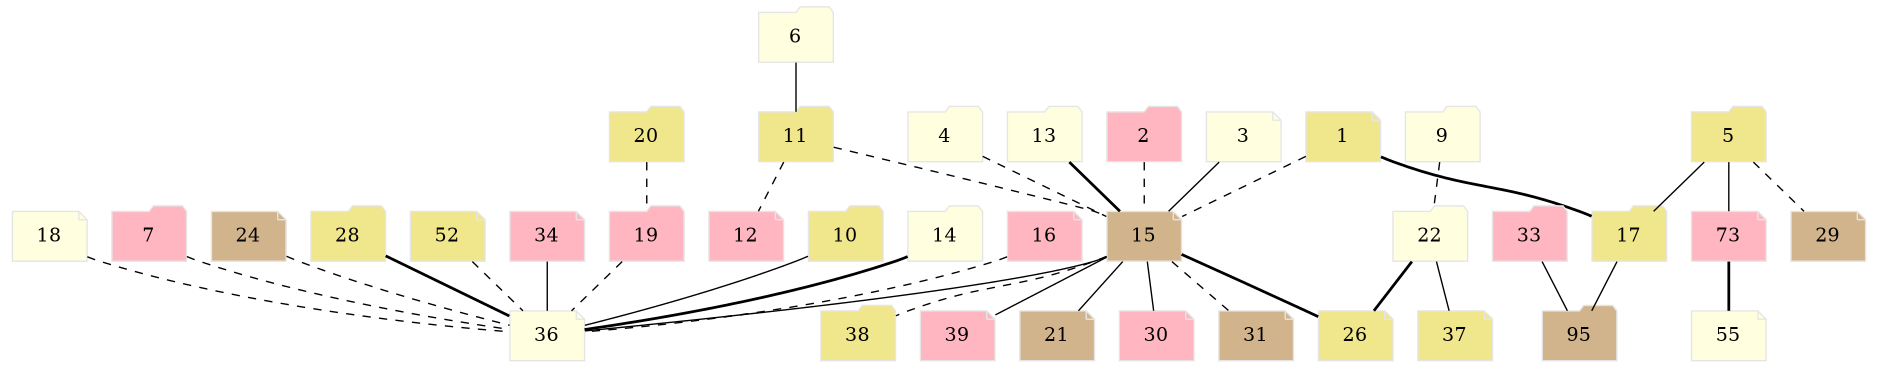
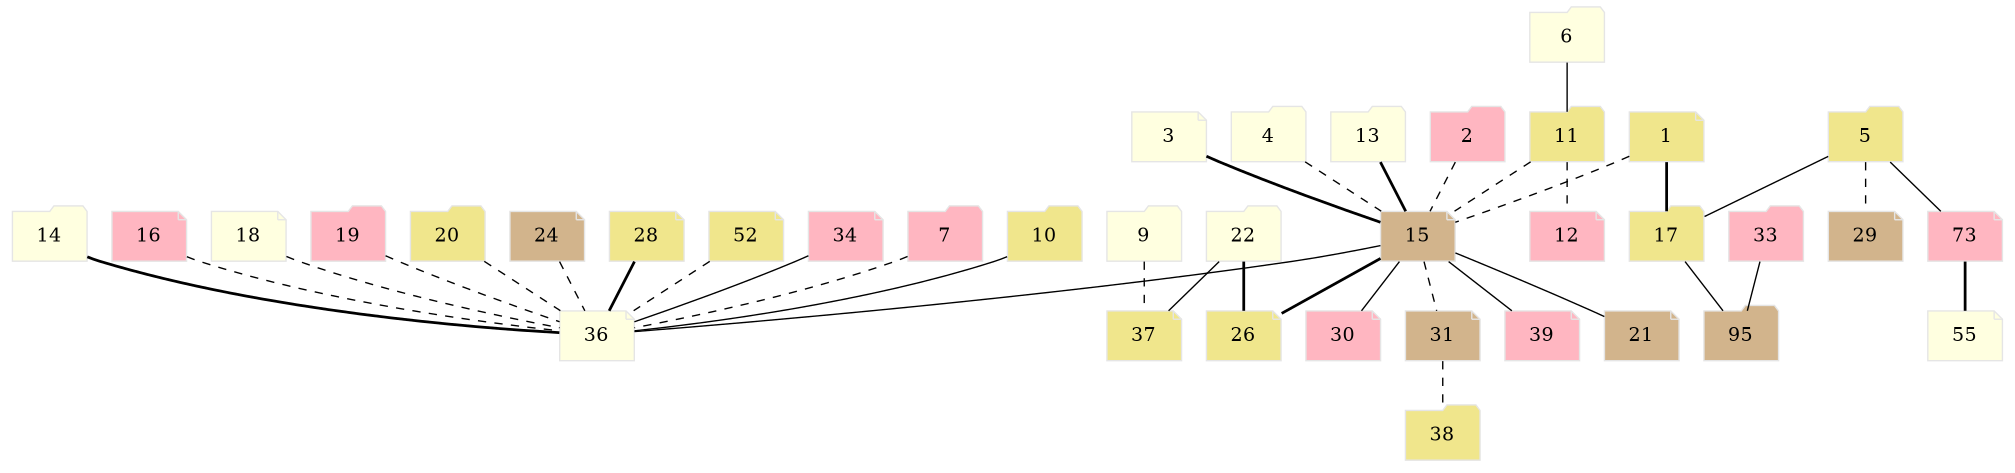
edge "20" -- "19": now "20" -- "36"
edge "3" -- "15": style solid -> bold
edge "9" -- "22": now "9" -- "37"
node "28": shape folder -> note
edge "15" -- "38": now "31" -- "38"
